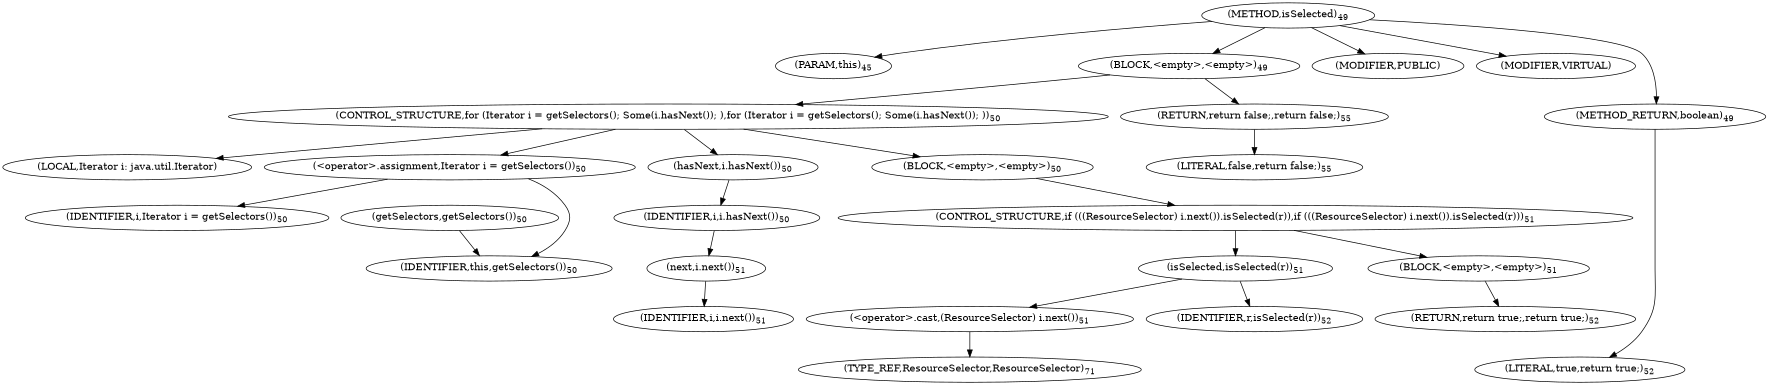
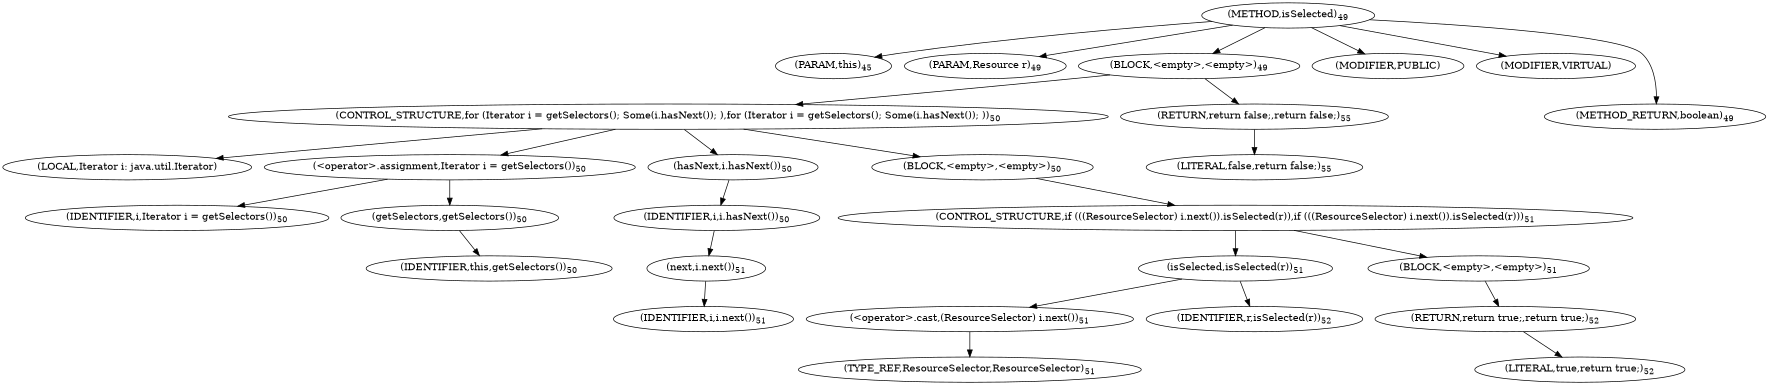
node "(PARAM,Resource r)": added
edge "(<operator>.assignment,Iterator i = getSelectors())" -> "(IDENTIFIER,this,getSelectors())": now "(<operator>.assignment,Iterator i = getSelectors())" -> "(getSelectors,getSelectors())"
edge "(METHOD_RETURN,boolean)" -> "(LITERAL,true,return true;)": now "(RETURN,return true;,return true;)" -> "(LITERAL,true,return true;)"
node "(TYPE_REF,ResourceSelector,ResourceSelector)": text "71" -> "51"
